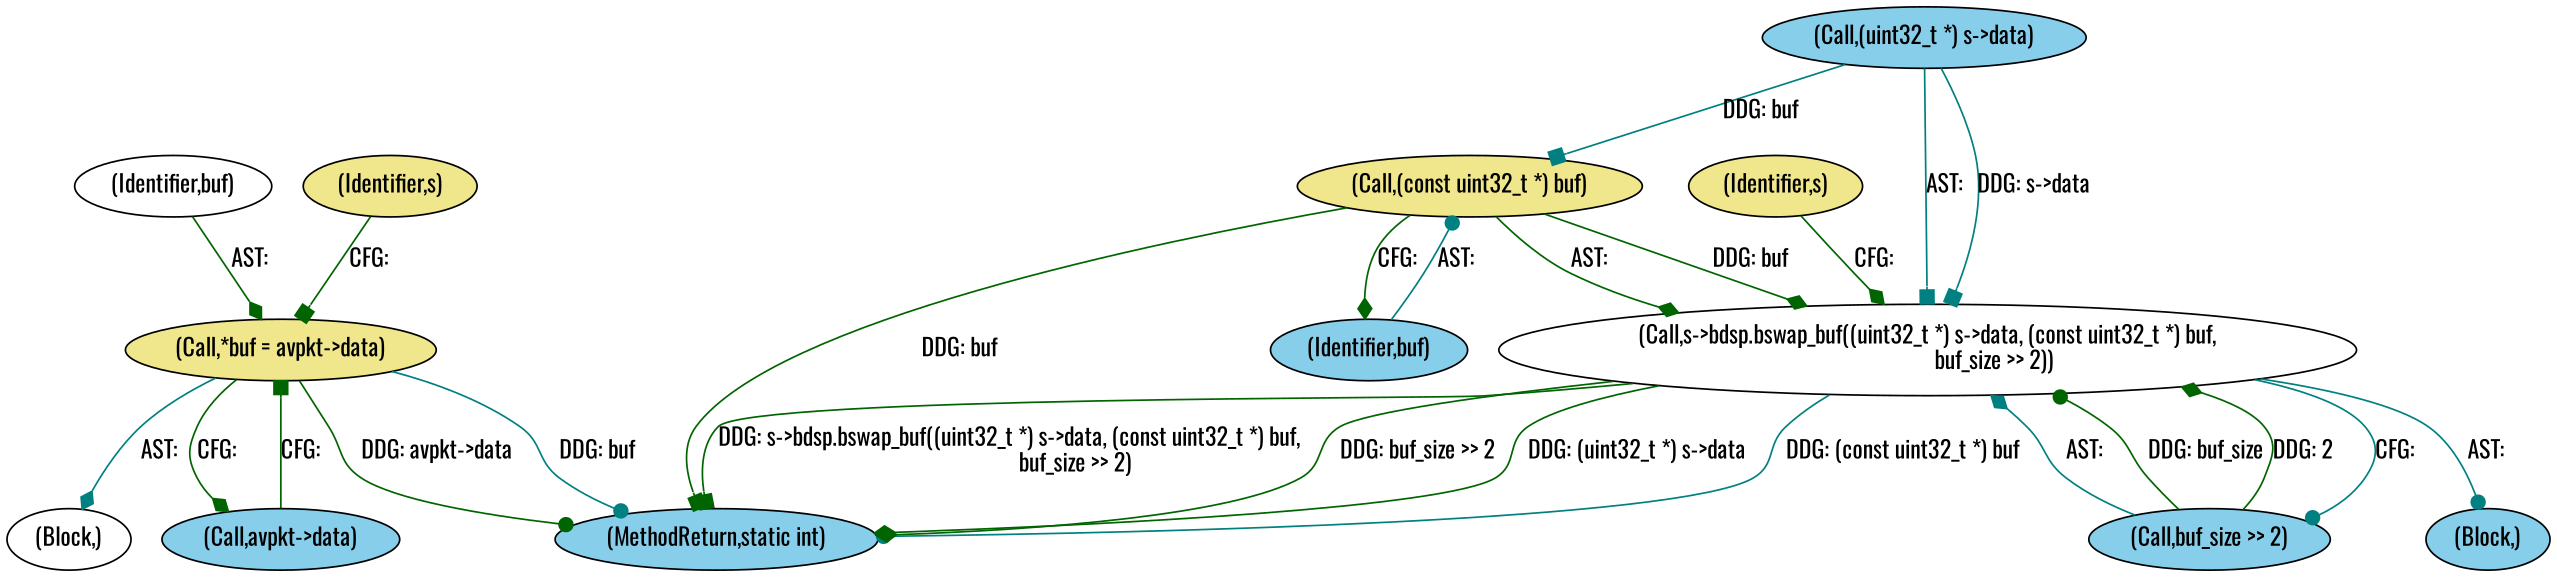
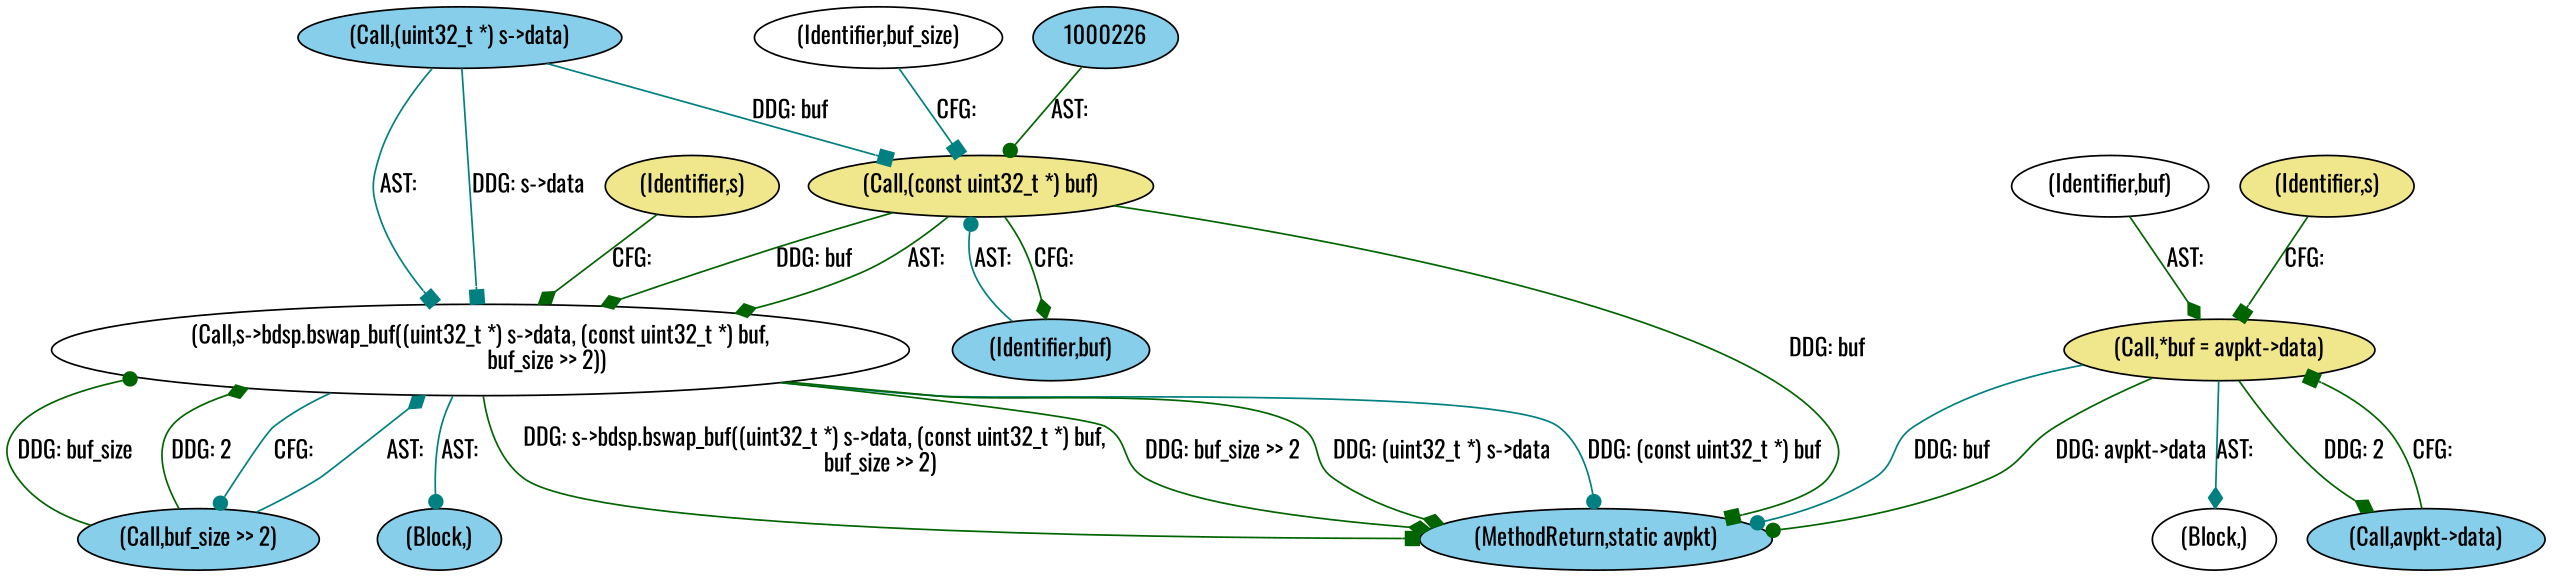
node "(Identifier,buf_size)": added
node "1000226": added
edge "(Call,*buf = avpkt->data)" -> "(Call,avpkt->data)": label "CFG: " -> "DDG: 2"
node "(MethodReturn,static int)": label "(MethodReturn,static int)" -> "(MethodReturn,static avpkt)"
